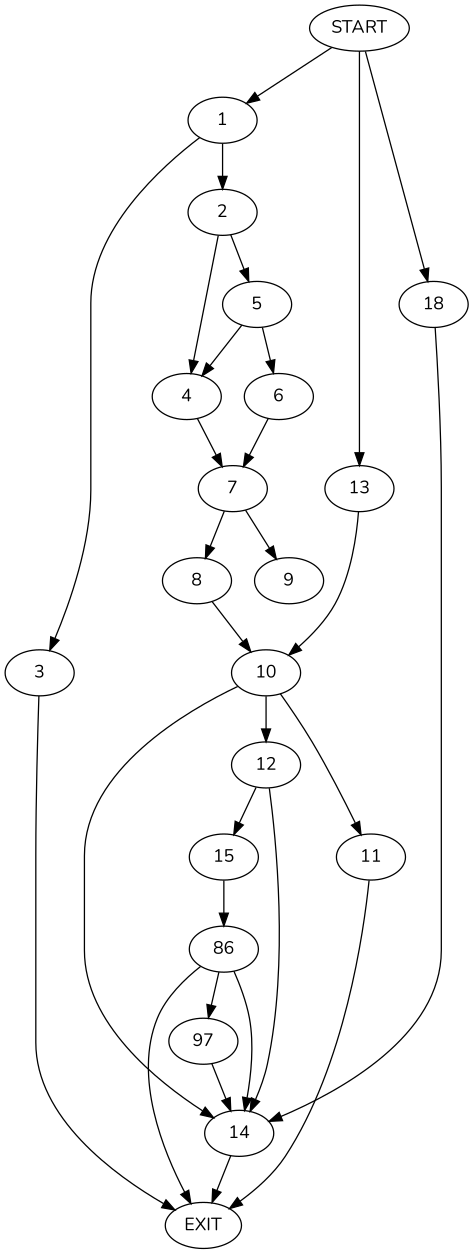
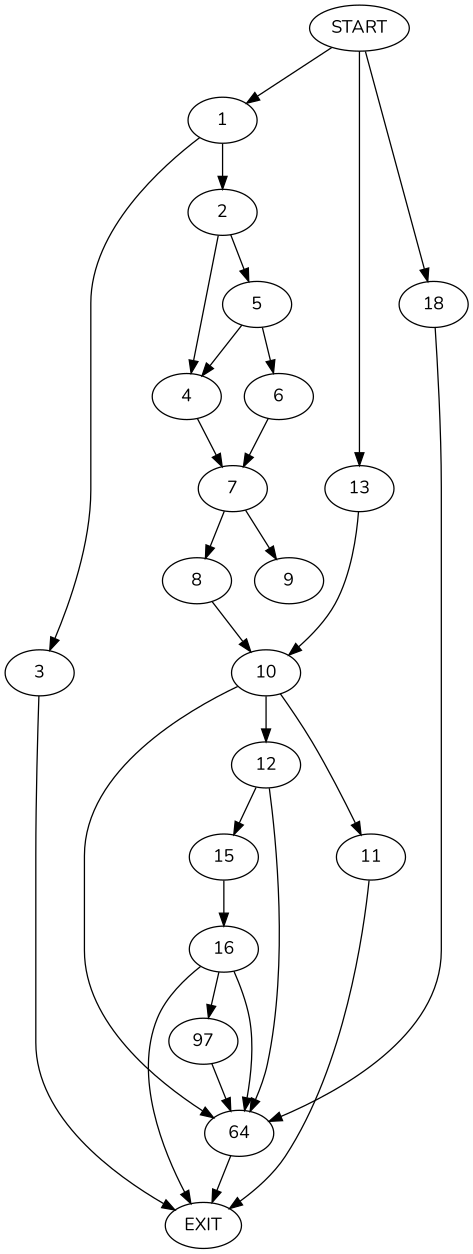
node "86": label "86" -> "16"
node "14": label "14" -> "64"
